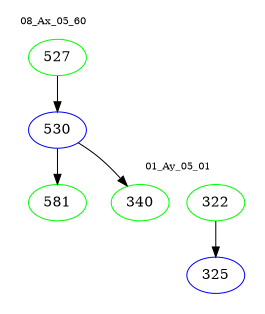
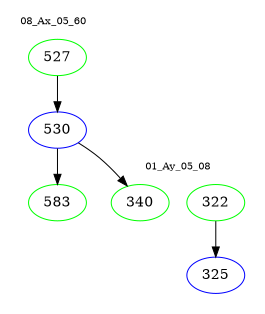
cluster "01_Ay_05_01": label "01_Ay_05_01" -> "01_Ay_05_08"
node "581": label "581" -> "583"
